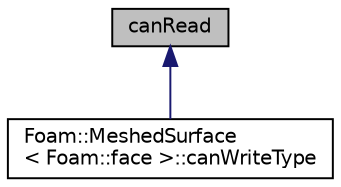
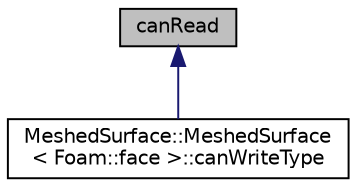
node "Foam::MeshedSurface < Foam::face >::canWriteType": label "Foam::MeshedSurface < Foam::face >::canWriteType" -> "MeshedSurface::MeshedSurface < Foam::face >::canWriteType"
